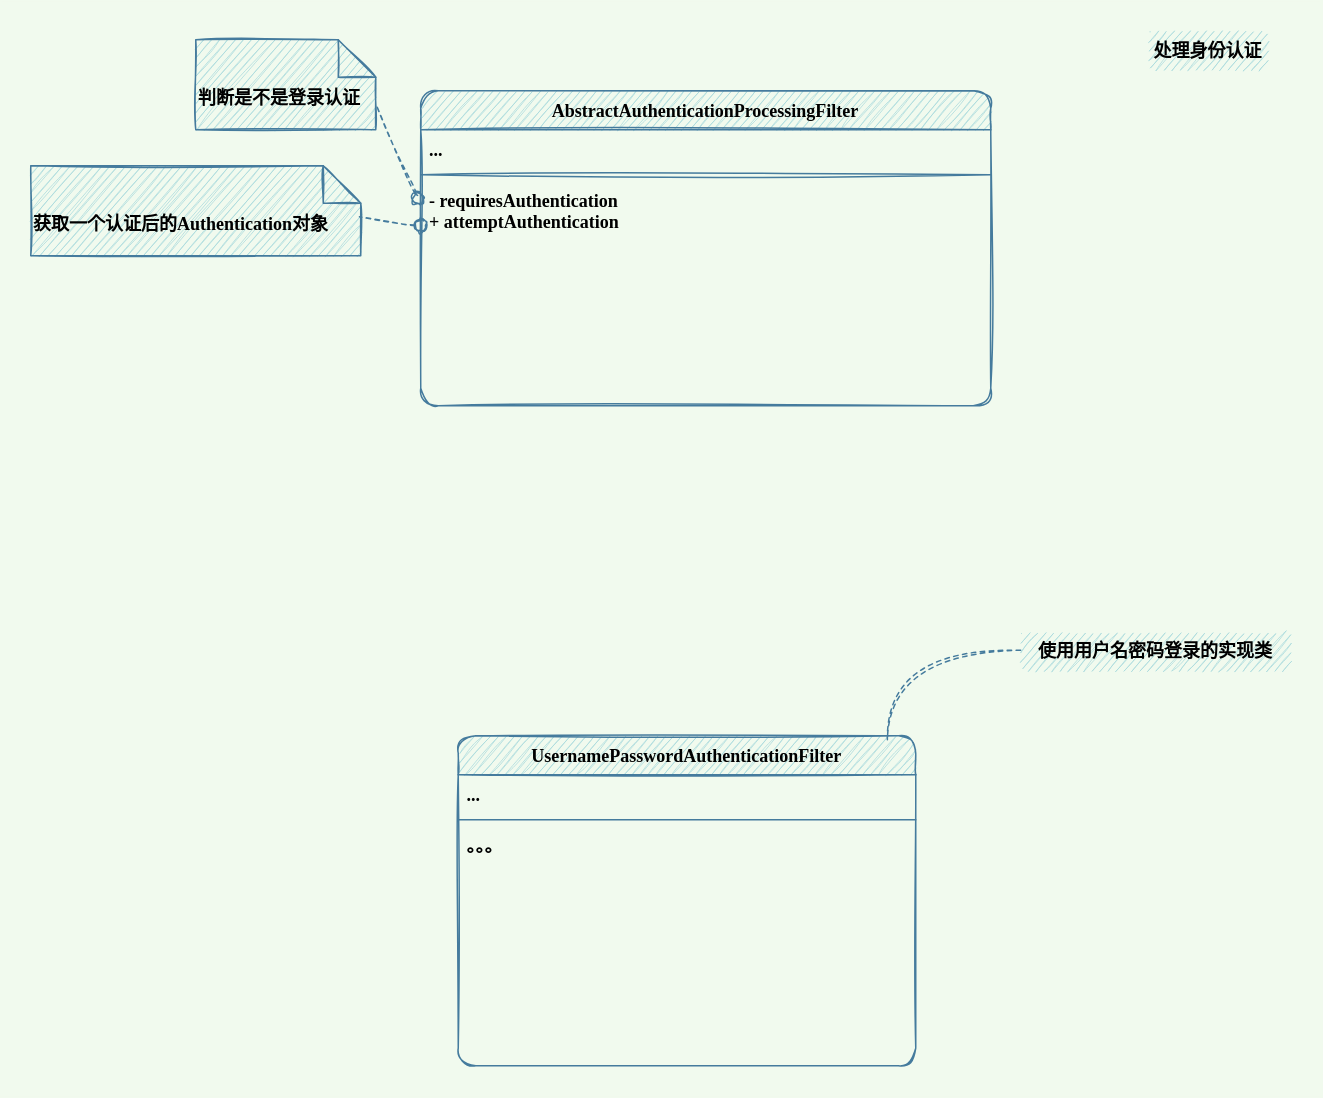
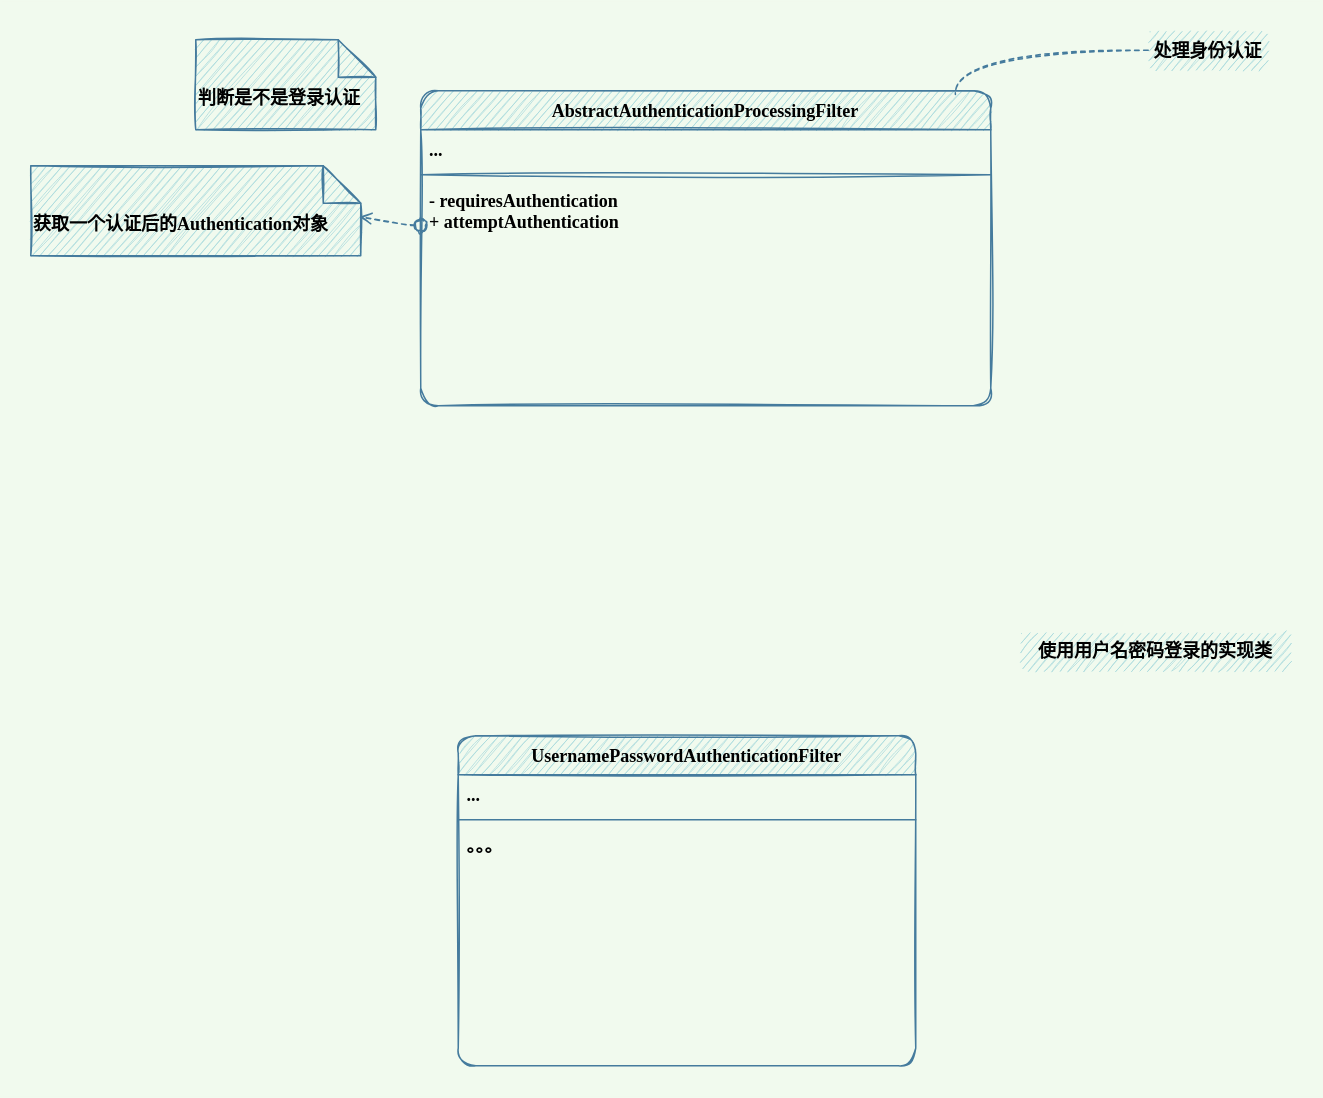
edge "处理身份认证" -- "AbstractAuthenticationProcessingFilter": added
edge "判断是不是登录认证" -> "- requiresAuthentication + attemptAuthentication": removed
edge "获取一个认证后的Authentication对象" -> "- requiresAuthentication + attemptAuthentication": arrowhead none -> open
edge "使用用户名密码登录的实现类" -- "UsernamePasswordAuthenticationFilter": removed
